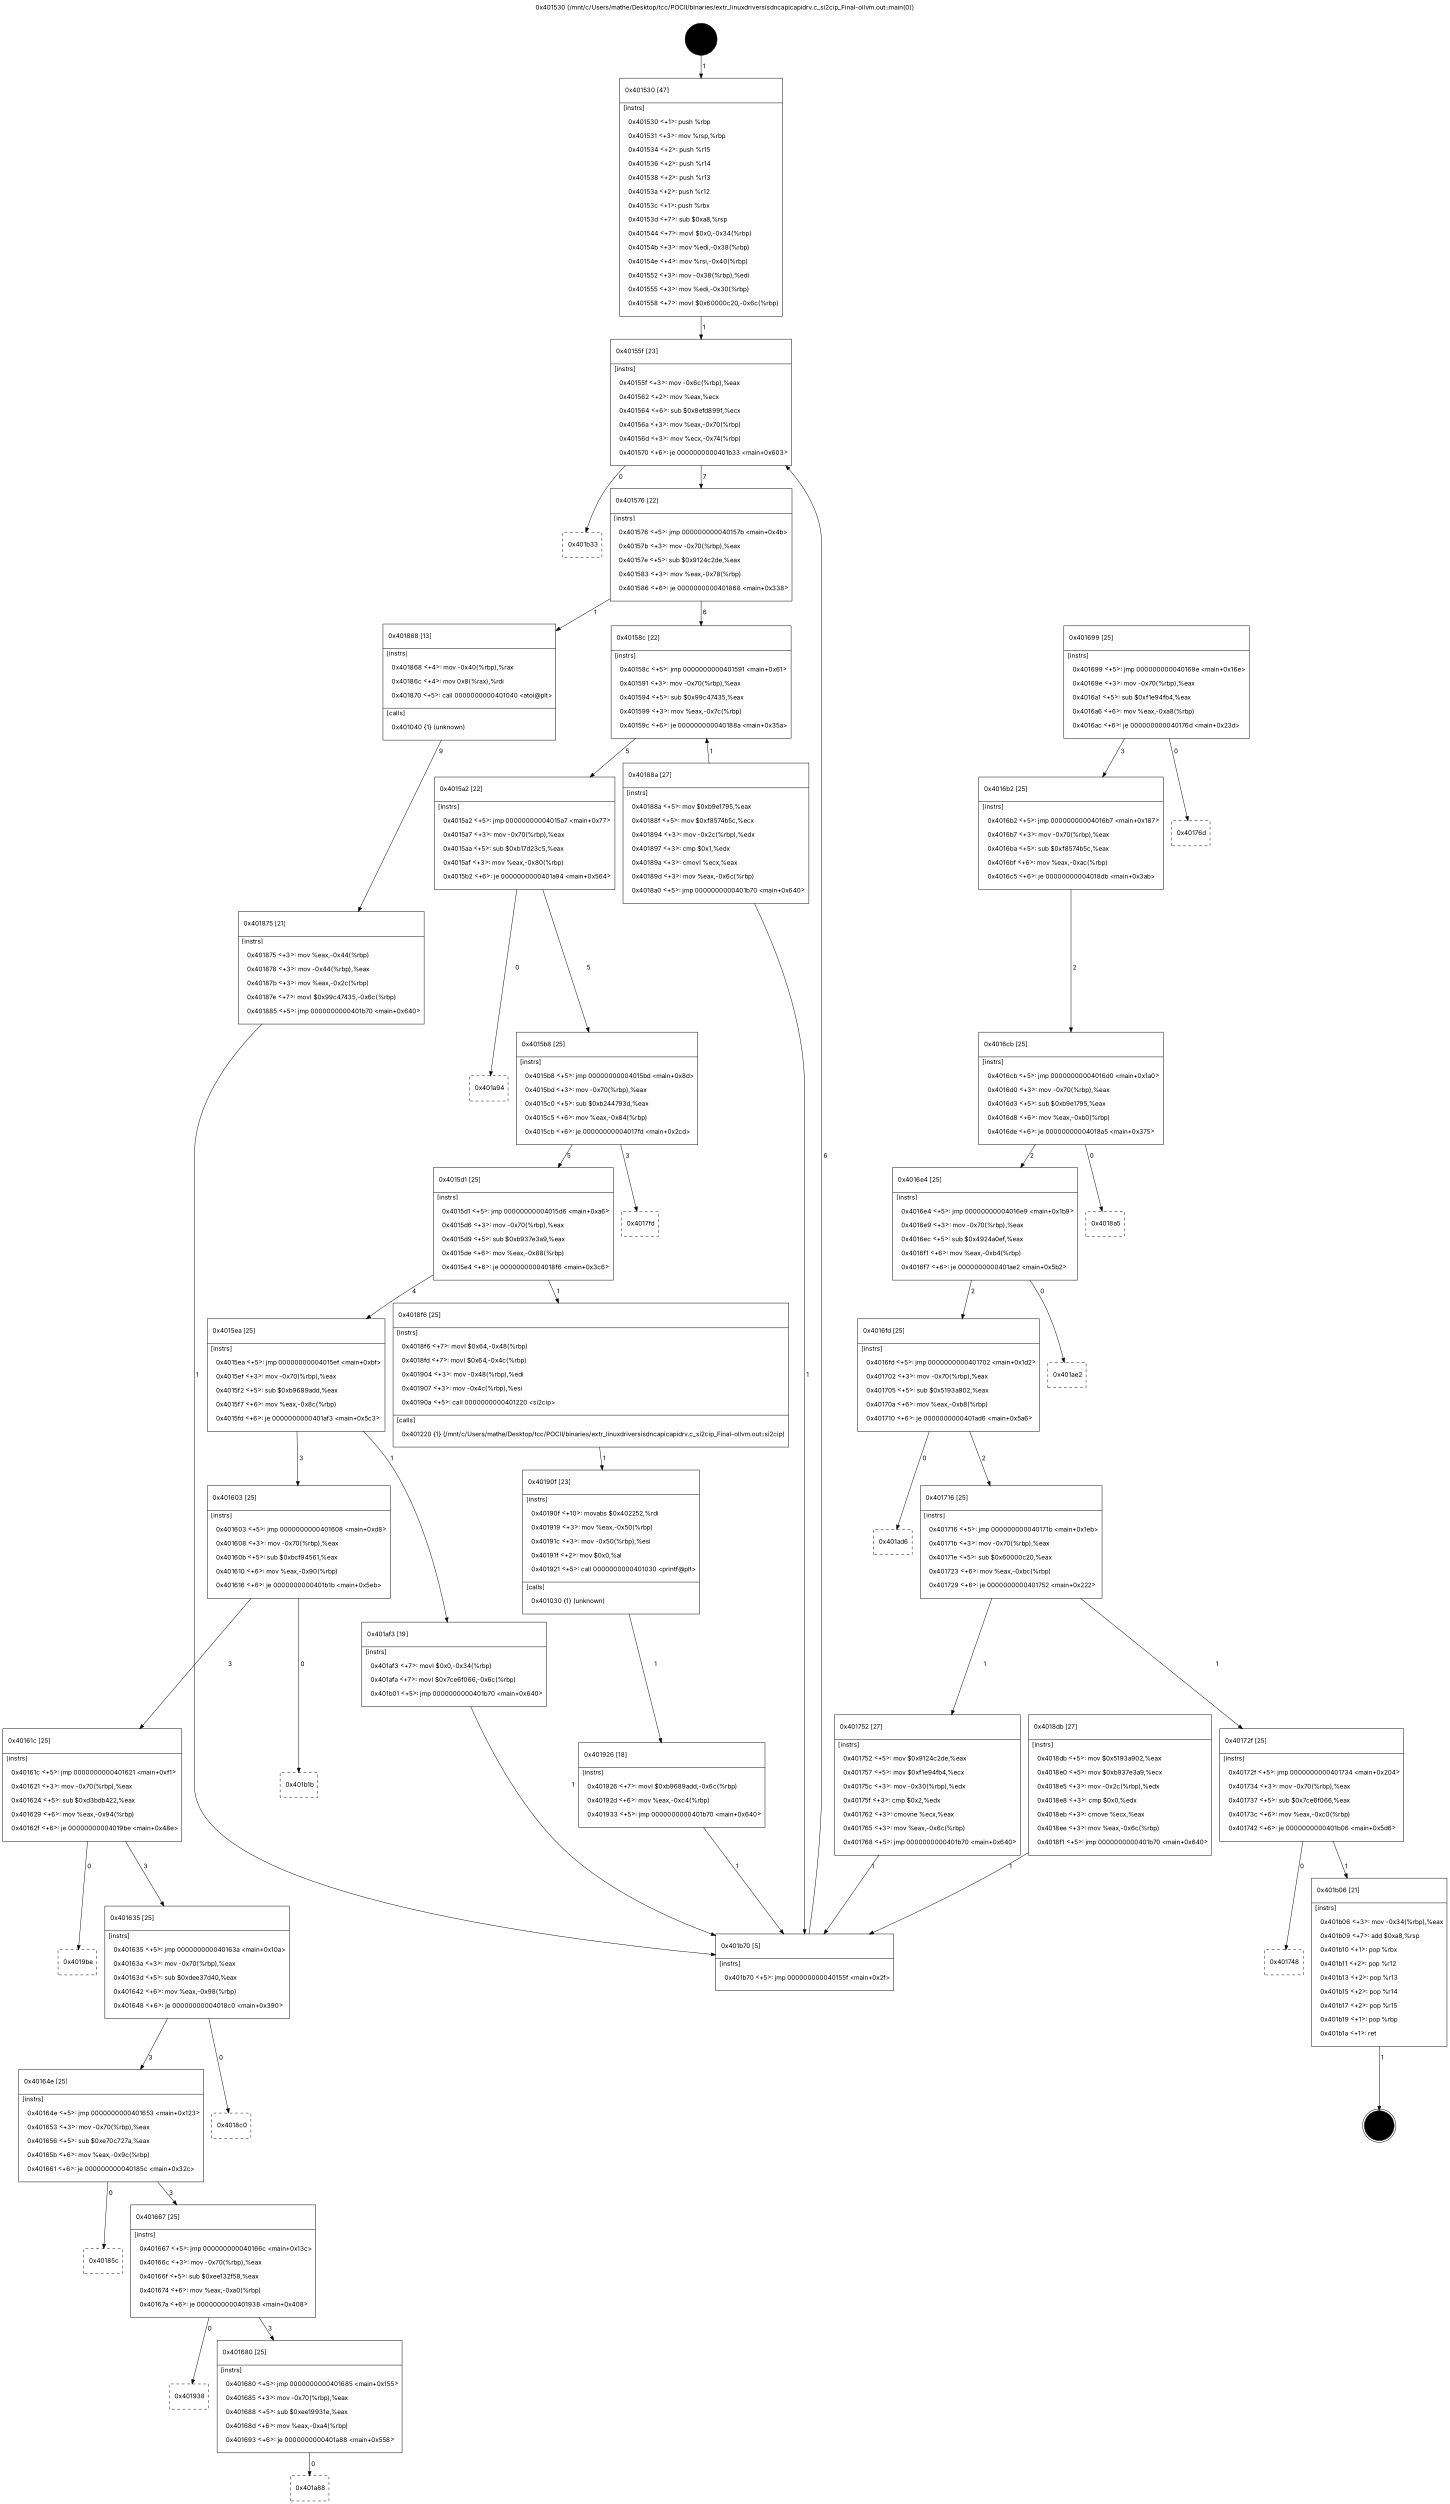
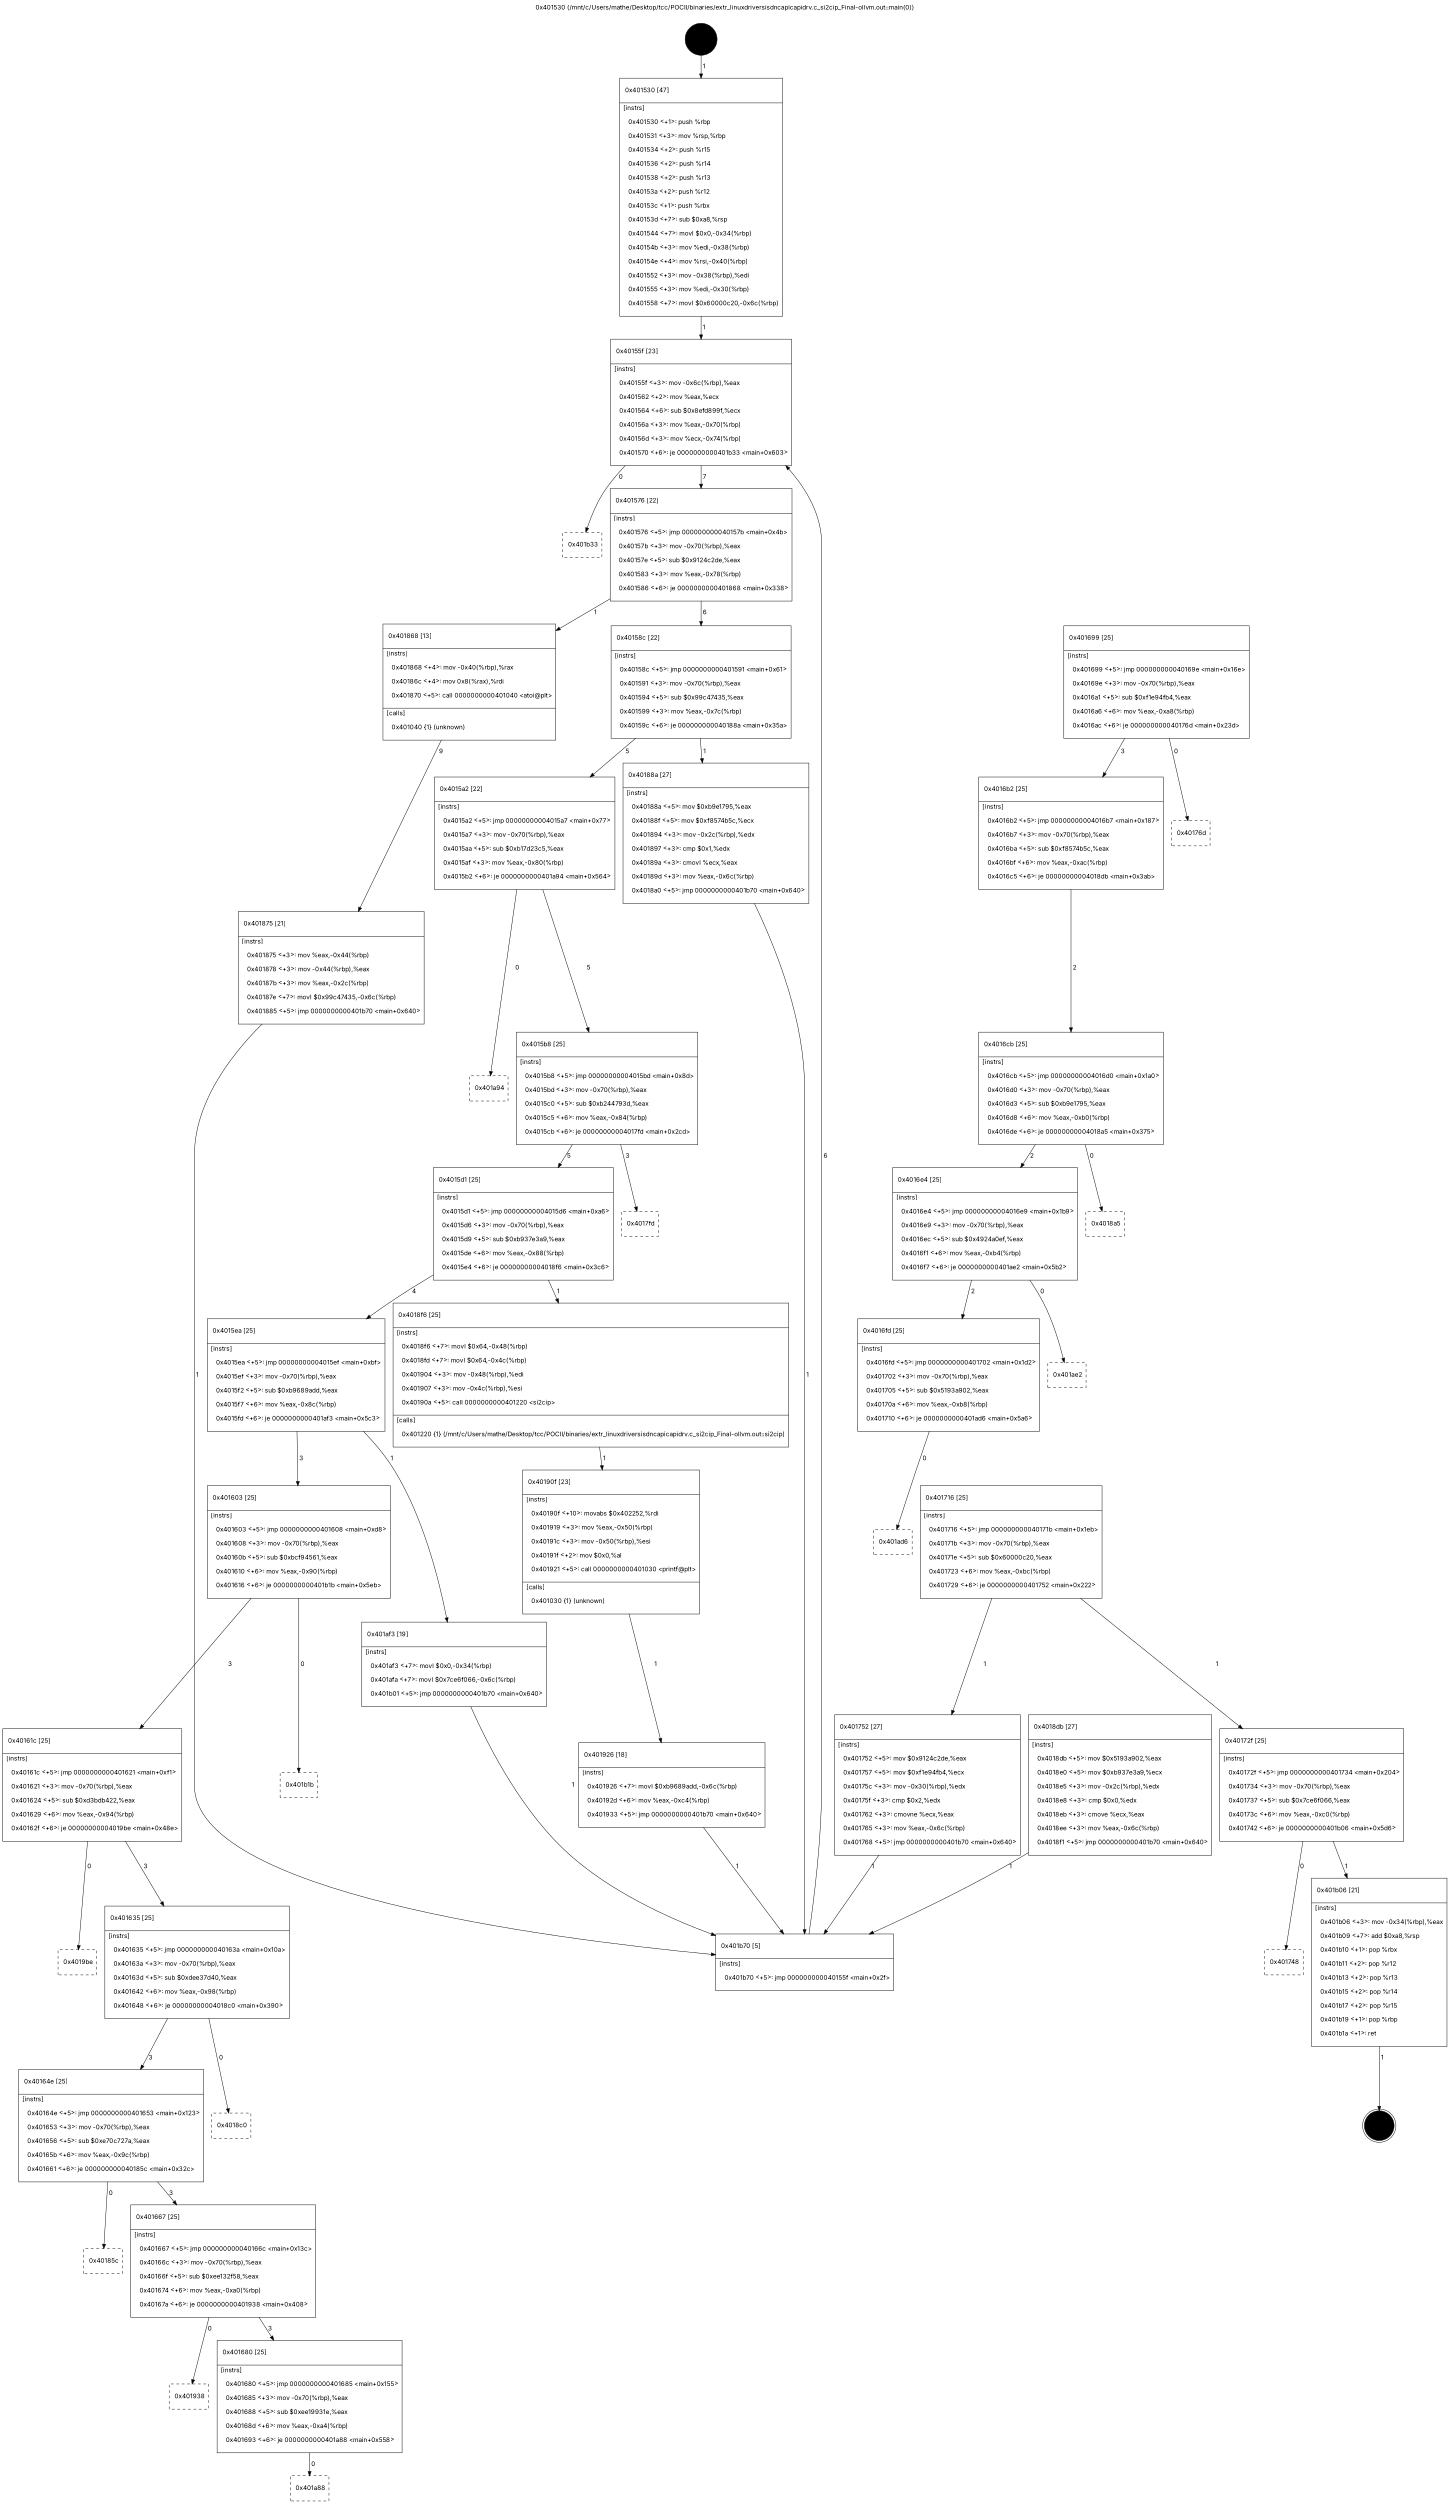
edge "0x40188a [27]" -> "0x40158c [22]": reversed
edge "0x4016fd [25]" -> "0x401716 [25]": removed, label "2"
